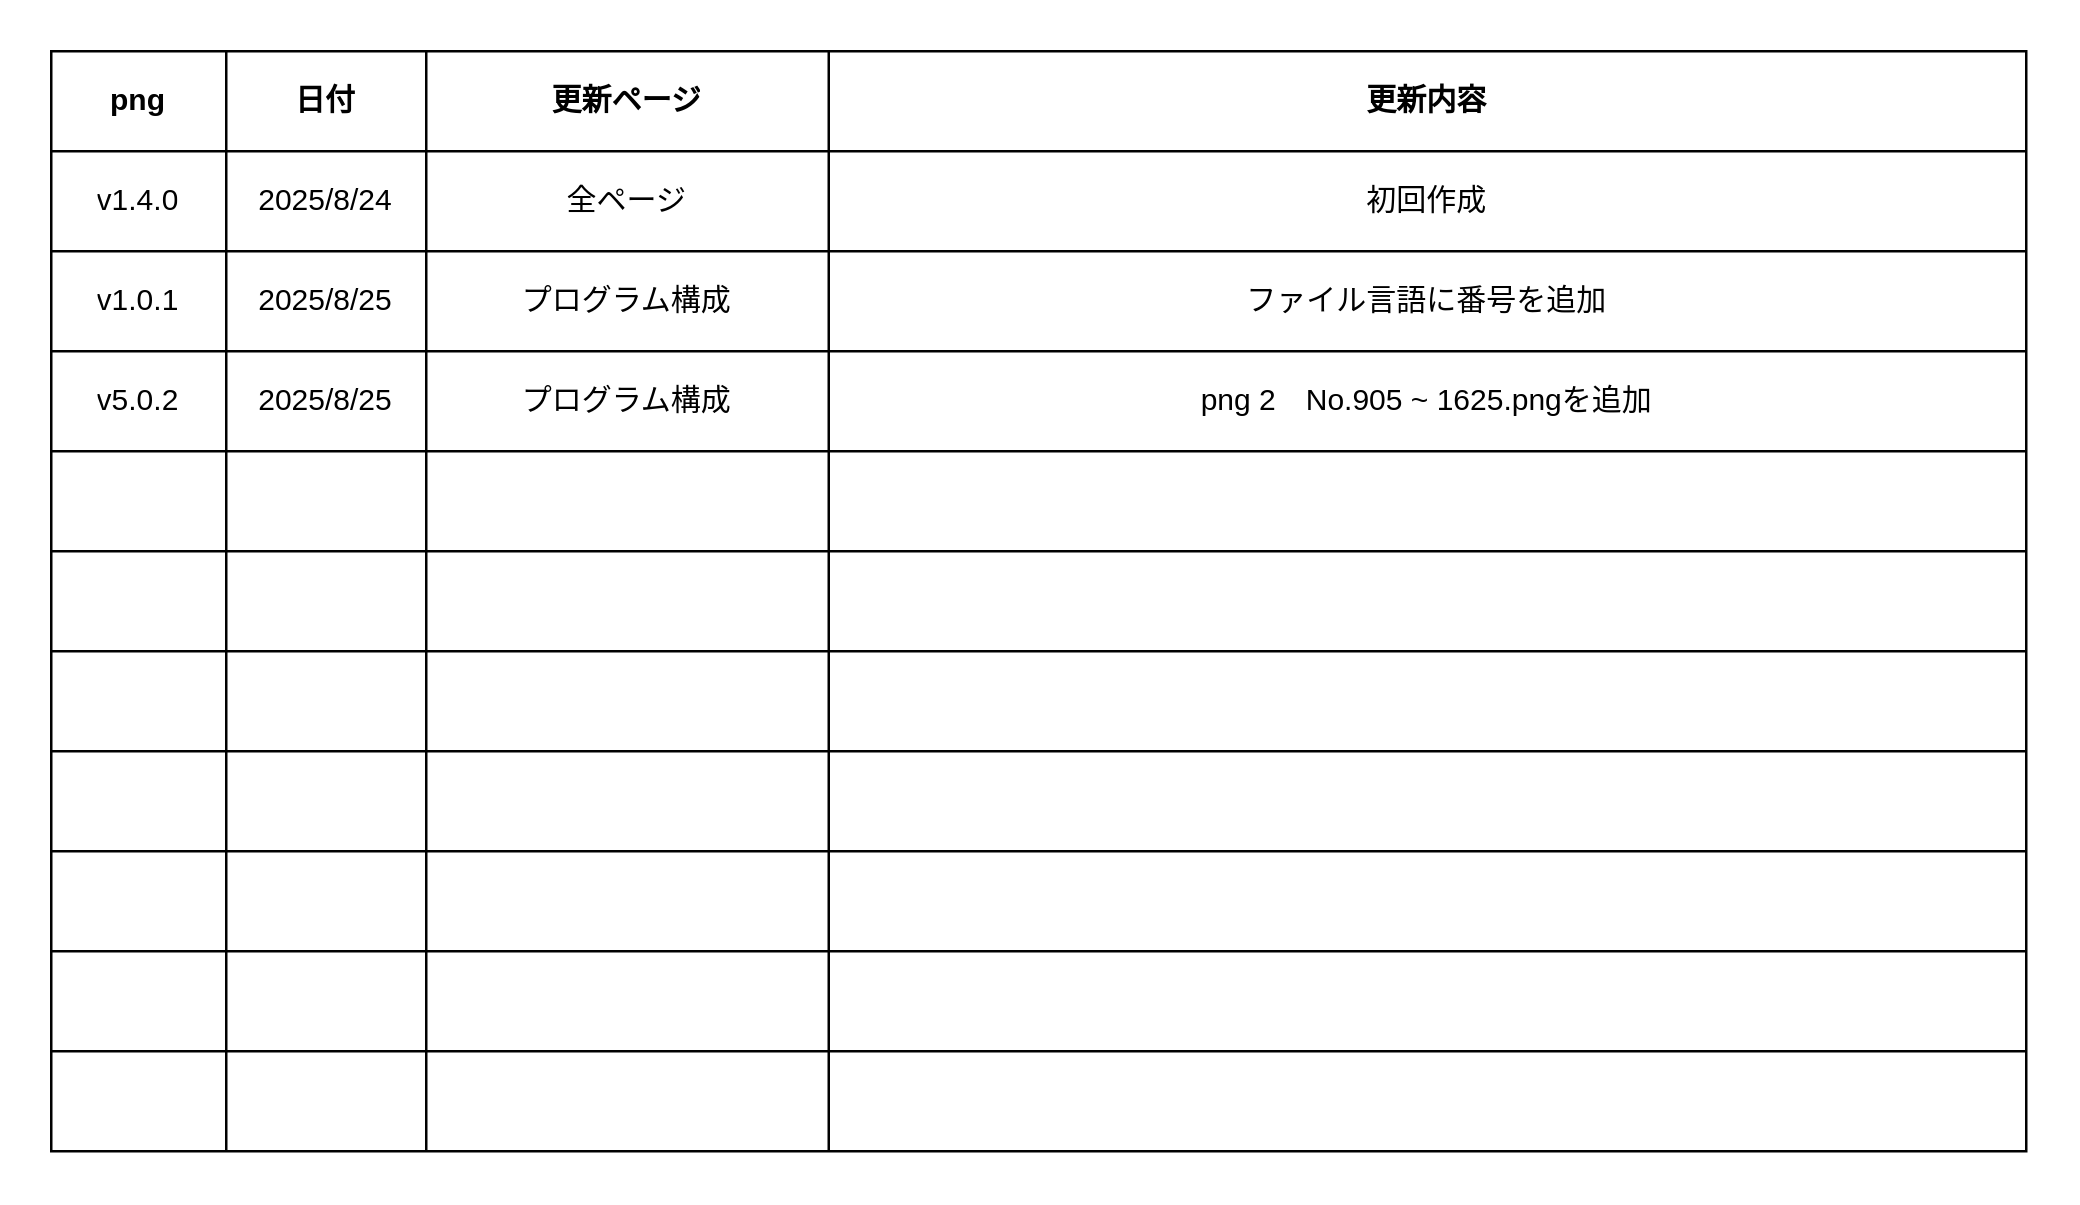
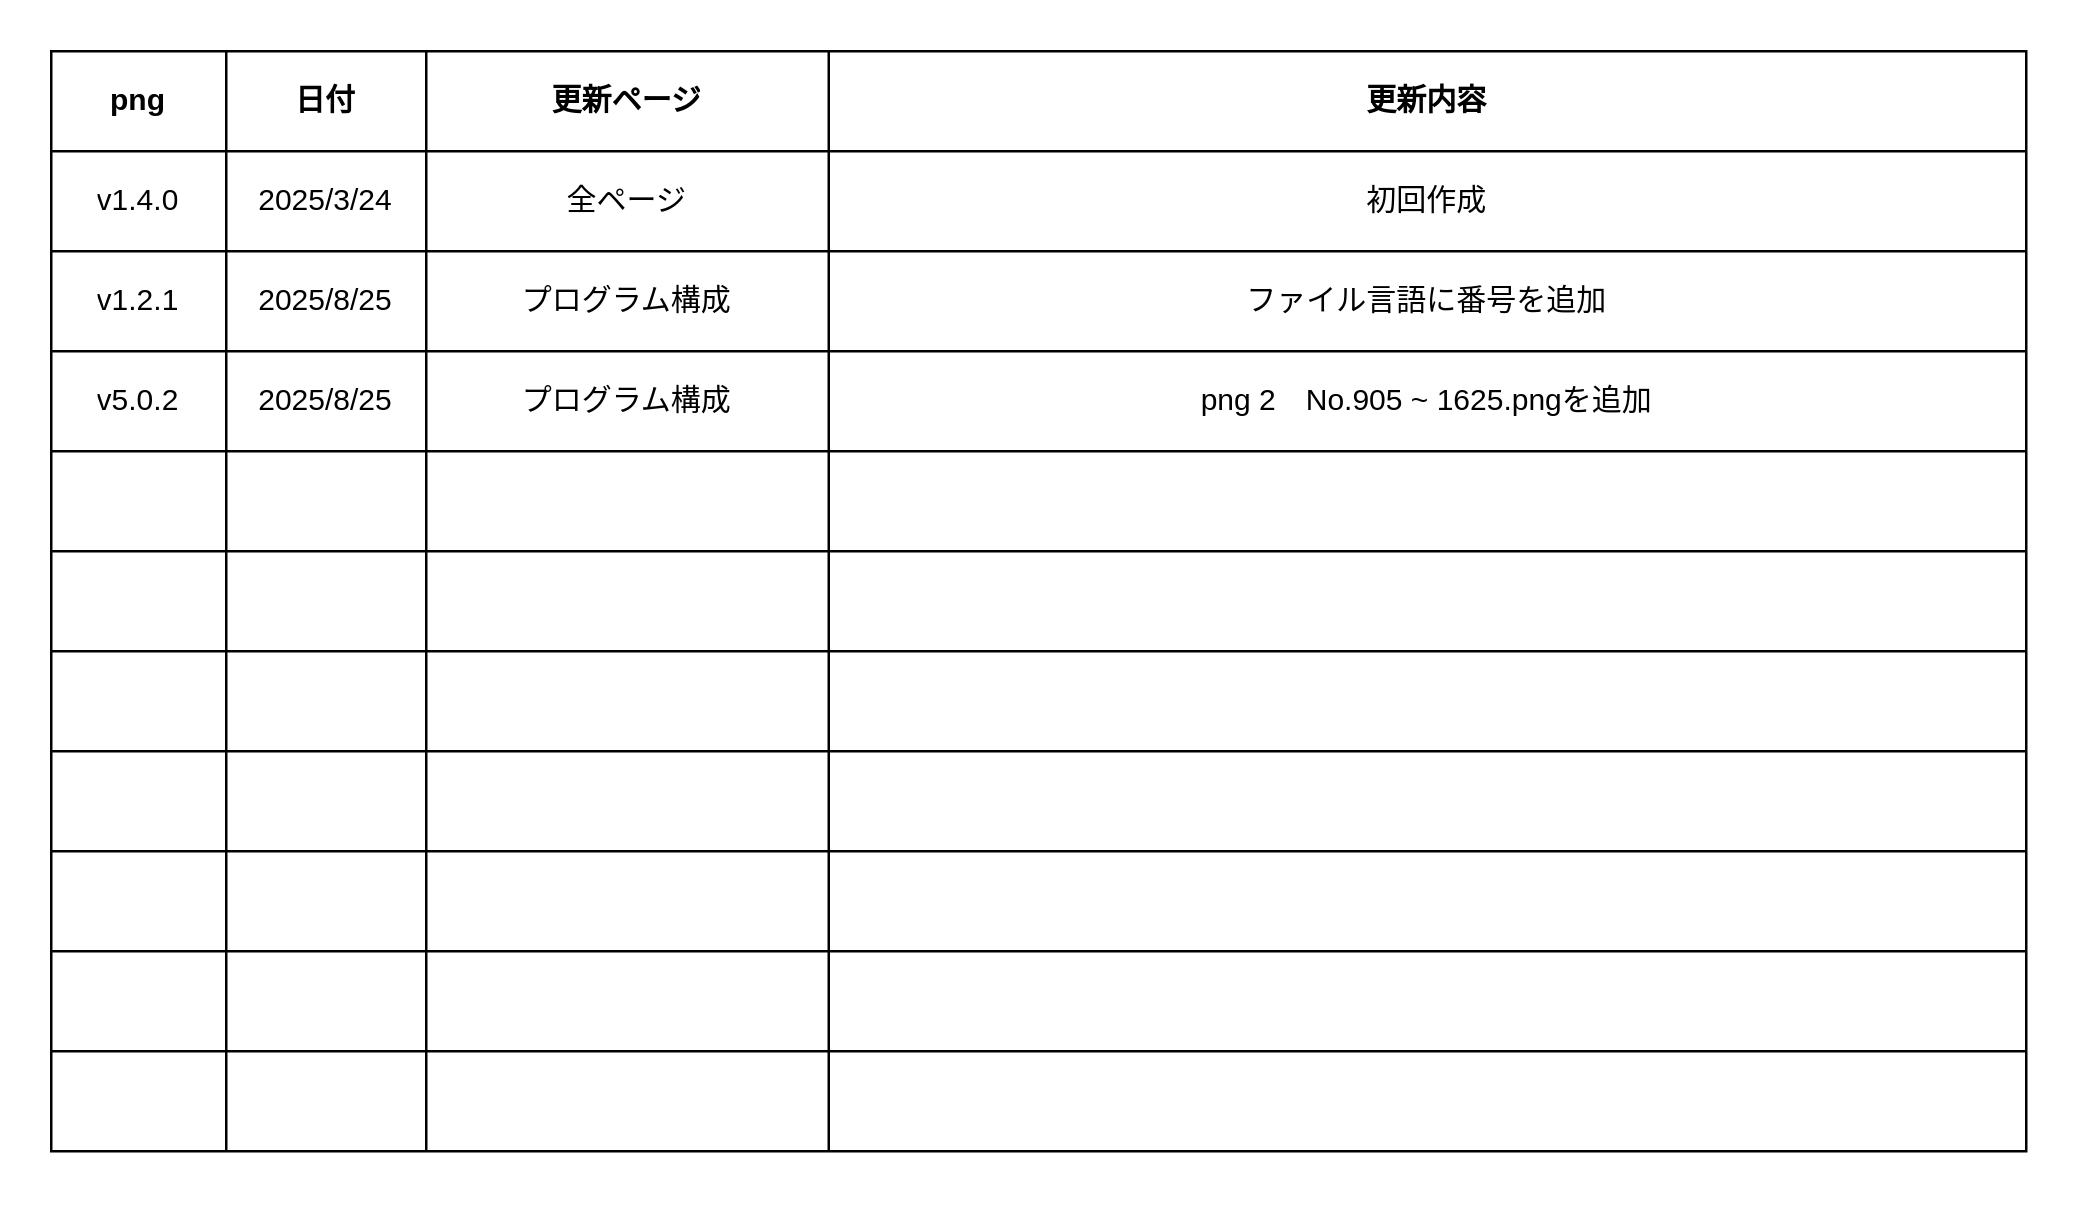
node "2025/8/24": label "2025/8/24" -> "2025/3/24"
node "v1.0.1": label "v1.0.1" -> "v1.2.1"
